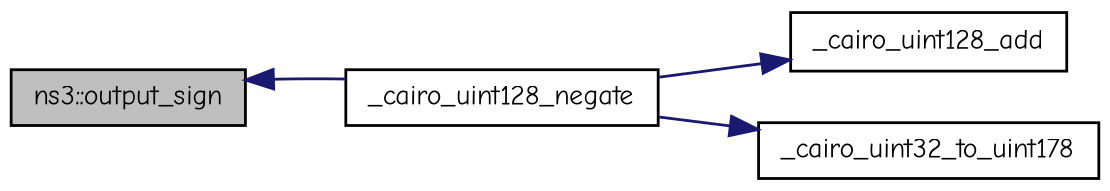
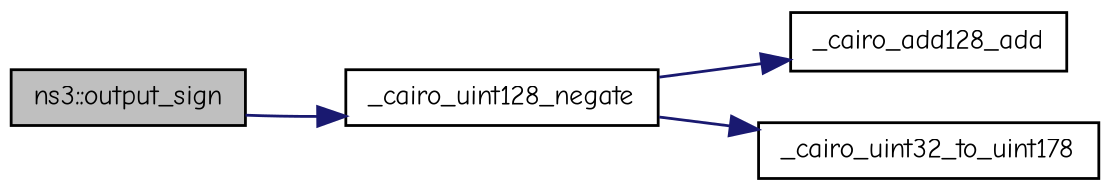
node "_cairo_uint128_add": label "_cairo_uint128_add" -> "_cairo_add128_add"
edge "_cairo_uint128_negate" -> "ns3::output_sign": reversed
